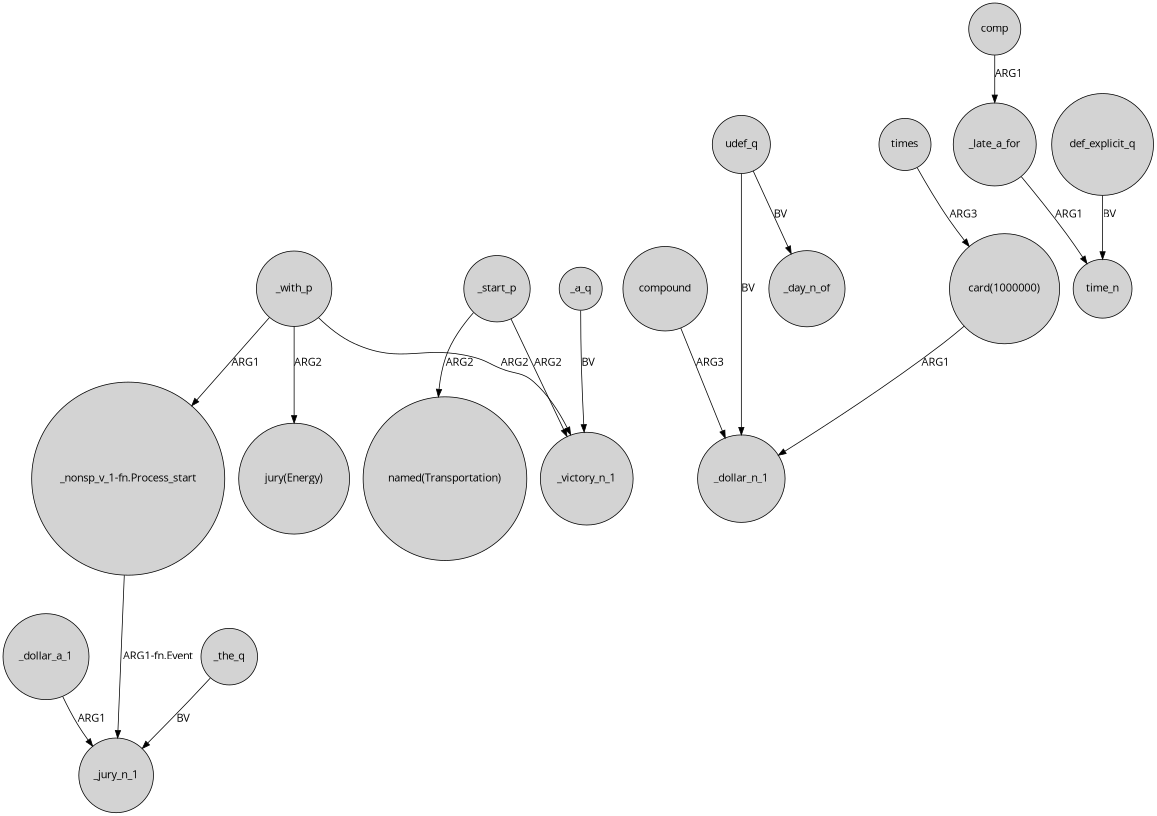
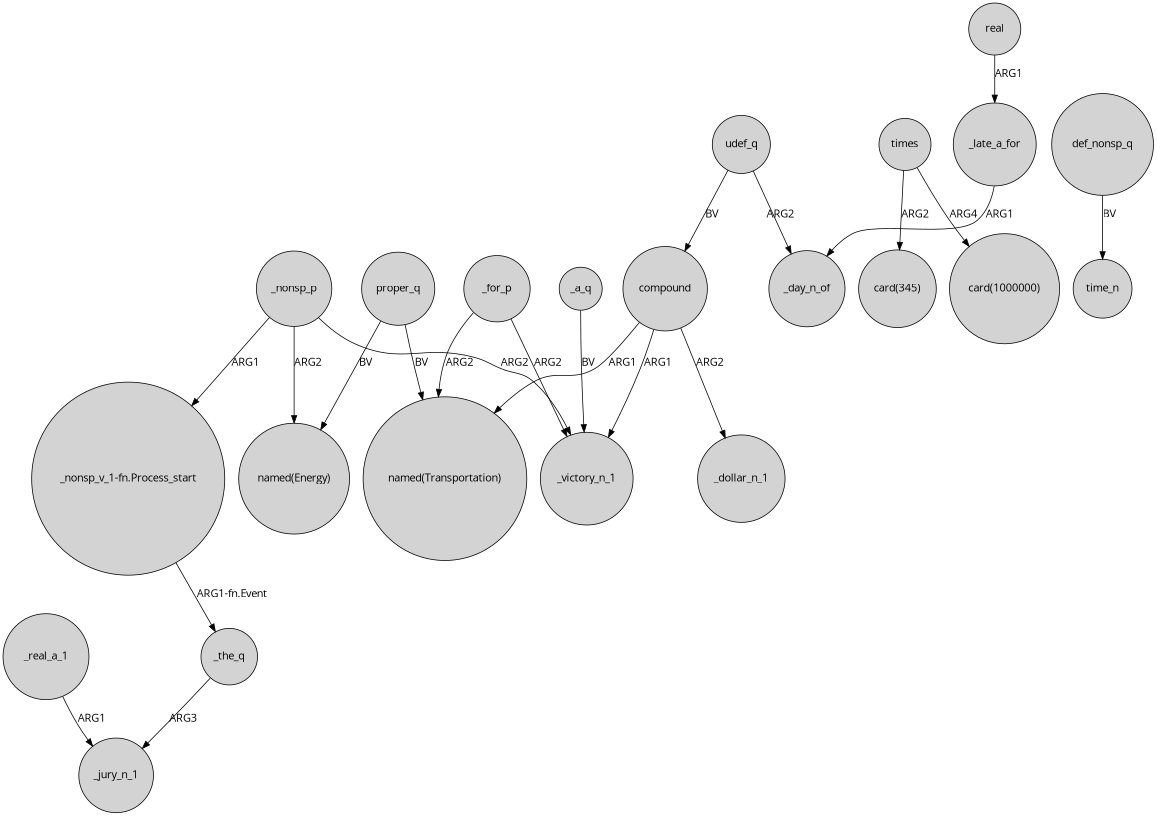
node "comp": label "comp" -> "real"
node "def_explicit_q": label "def_explicit_q" -> "def_nonsp_q"
edge "udef_q" -> "_day_n_of": label "BV" -> "ARG2"
edge "times" -> "card(1000000)": label "ARG3" -> "ARG4"
edge "_late_a_for" -> "time_n": now "_late_a_for" -> "_day_n_of"
node "_with_p": label "_with_p" -> "_nonsp_p"
node "proper_q": added
node "_start_p": label "_start_p" -> "_for_p"
node "card(345)": added
edge "udef_q" -> "_dollar_n_1": now "udef_q" -> "compound"
edge "compound" -> "_dollar_n_1": label "ARG3" -> "ARG2"
edge "compound" -> "named(Transportation)": added, label "ARG1"
edge "compound" -> "_victory_n_1": added, label "ARG1"
edge "card(1000000)" -> "_dollar_n_1": removed, label "ARG1"
node "jury(Energy)": label "jury(Energy)" -> "named(Energy)"
edge "_nonsp_v_1-fn.Process_start" -> "_jury_n_1": now "_nonsp_v_1-fn.Process_start" -> "_the_q"
node "_dollar_a_1": label "_dollar_a_1" -> "_real_a_1"
edge "_the_q" -> "_jury_n_1": label "BV" -> "ARG3"
